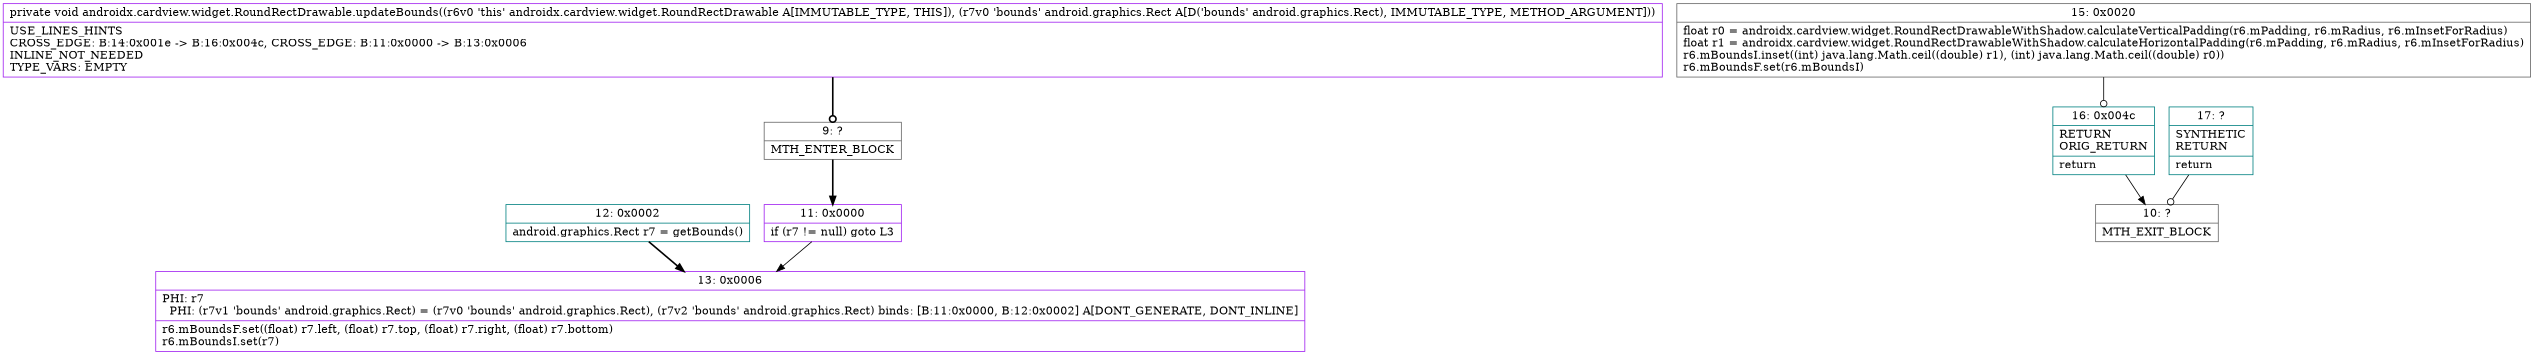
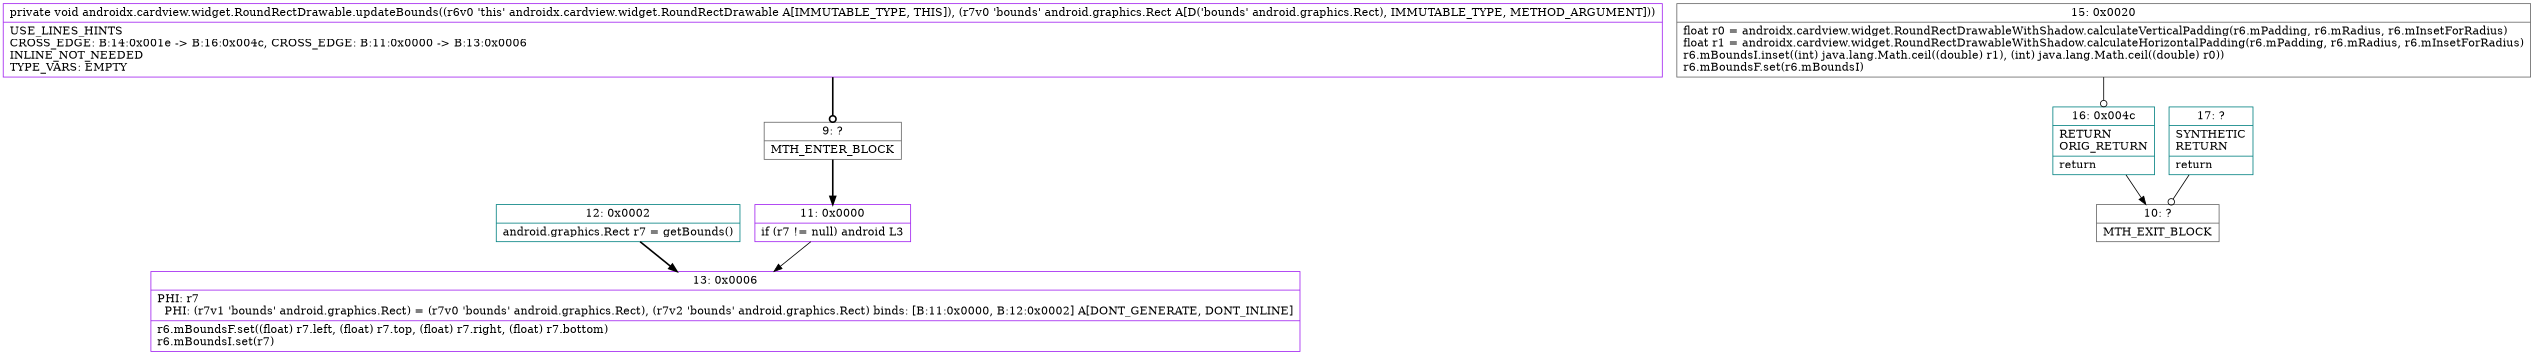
node "11: 0x0000": text "if (r7 != null) goto L3" -> "if (r7 != null) android L3"
